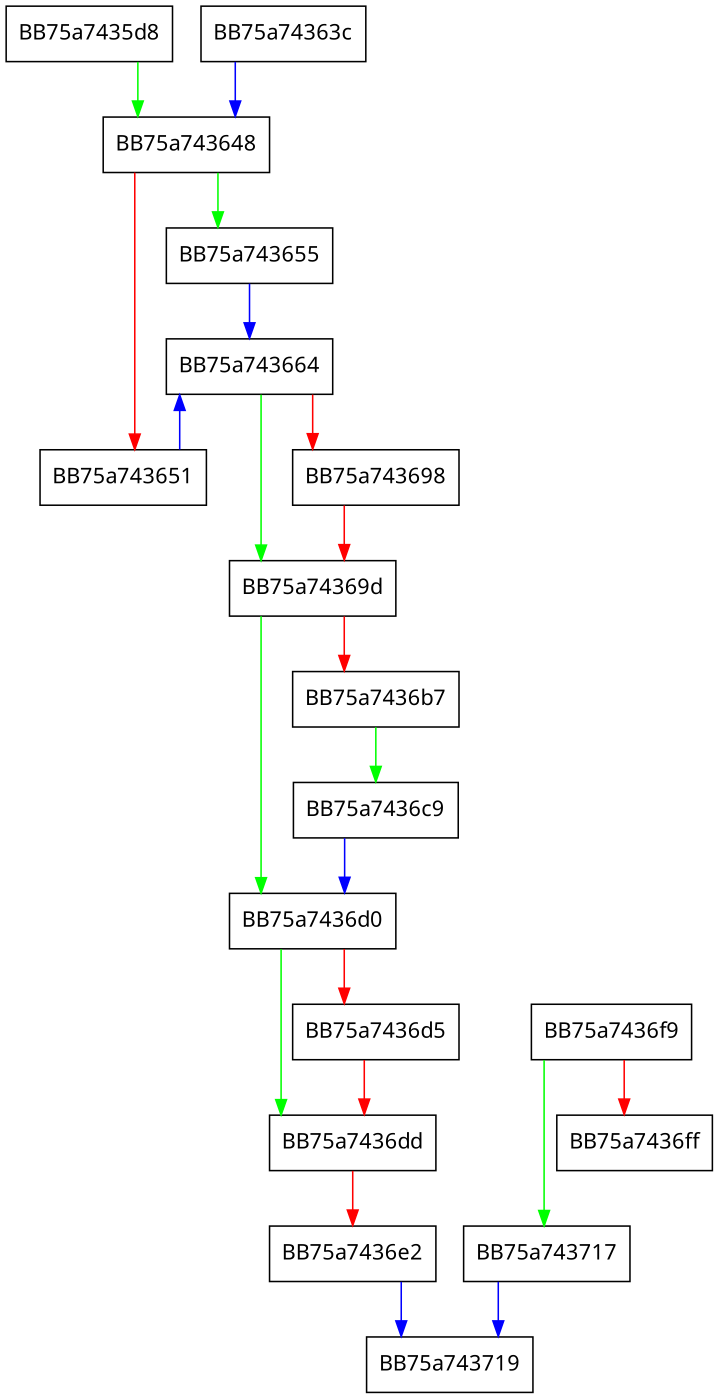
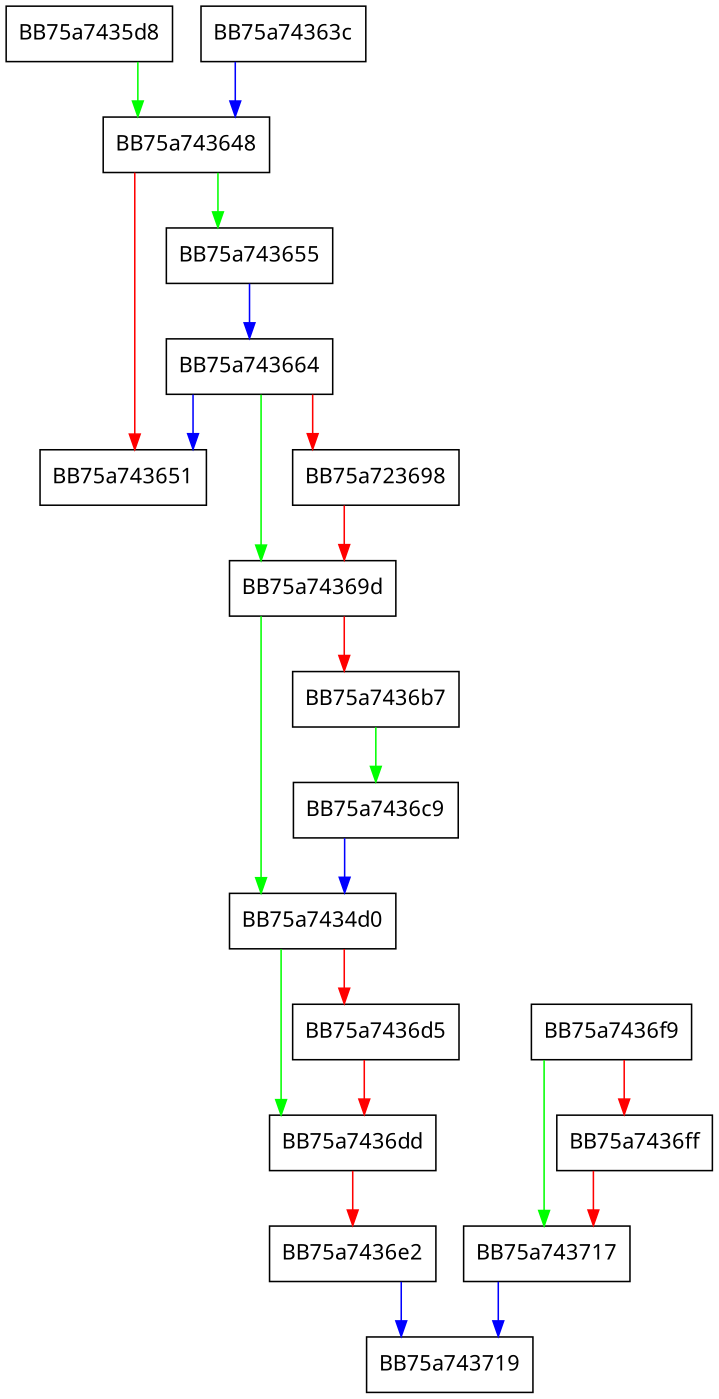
edge "BB75a743651" -> "BB75a743664": reversed
node "BB75a743698": label "BB75a743698" -> "BB75a723698"
node "BB75a7436d0": label "BB75a7436d0" -> "BB75a7434d0"
edge "BB75a7436ff" -> "BB75a743717": added
